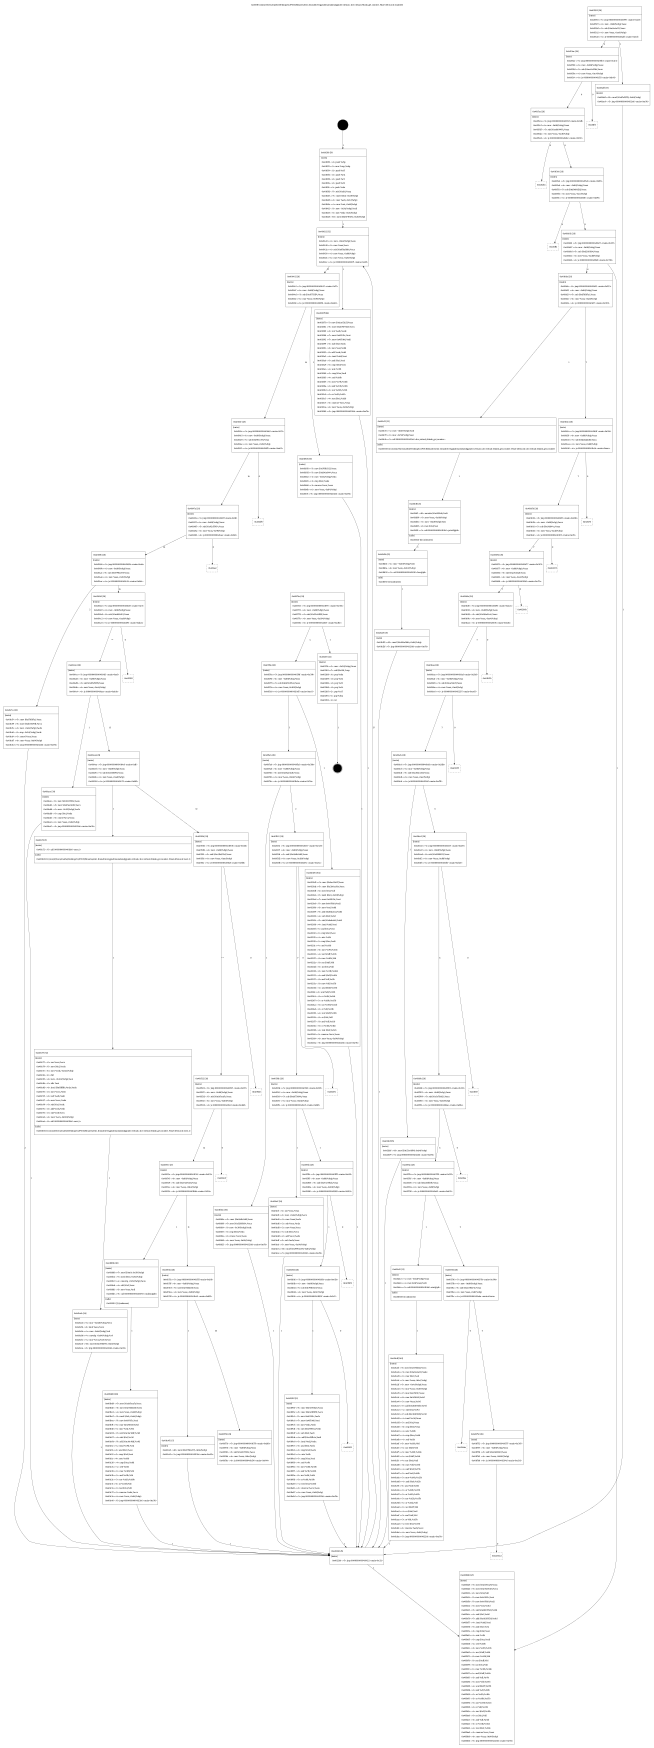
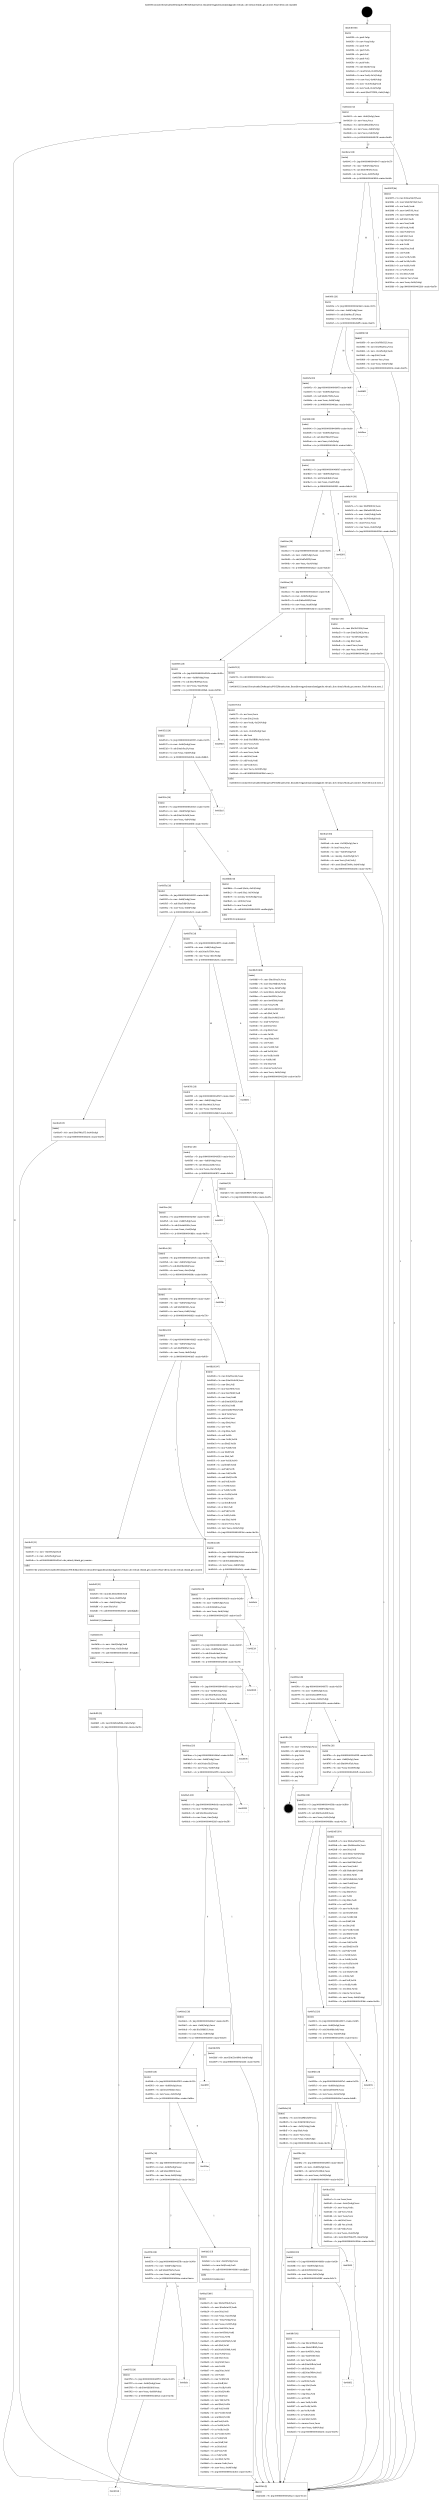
edge "0x401576 [28]" -> "0x401592 [28]": added, label "10"
node "0x401d34": added
edge "0x402266 [5]" -> "0x401b28 [147]": reversed
